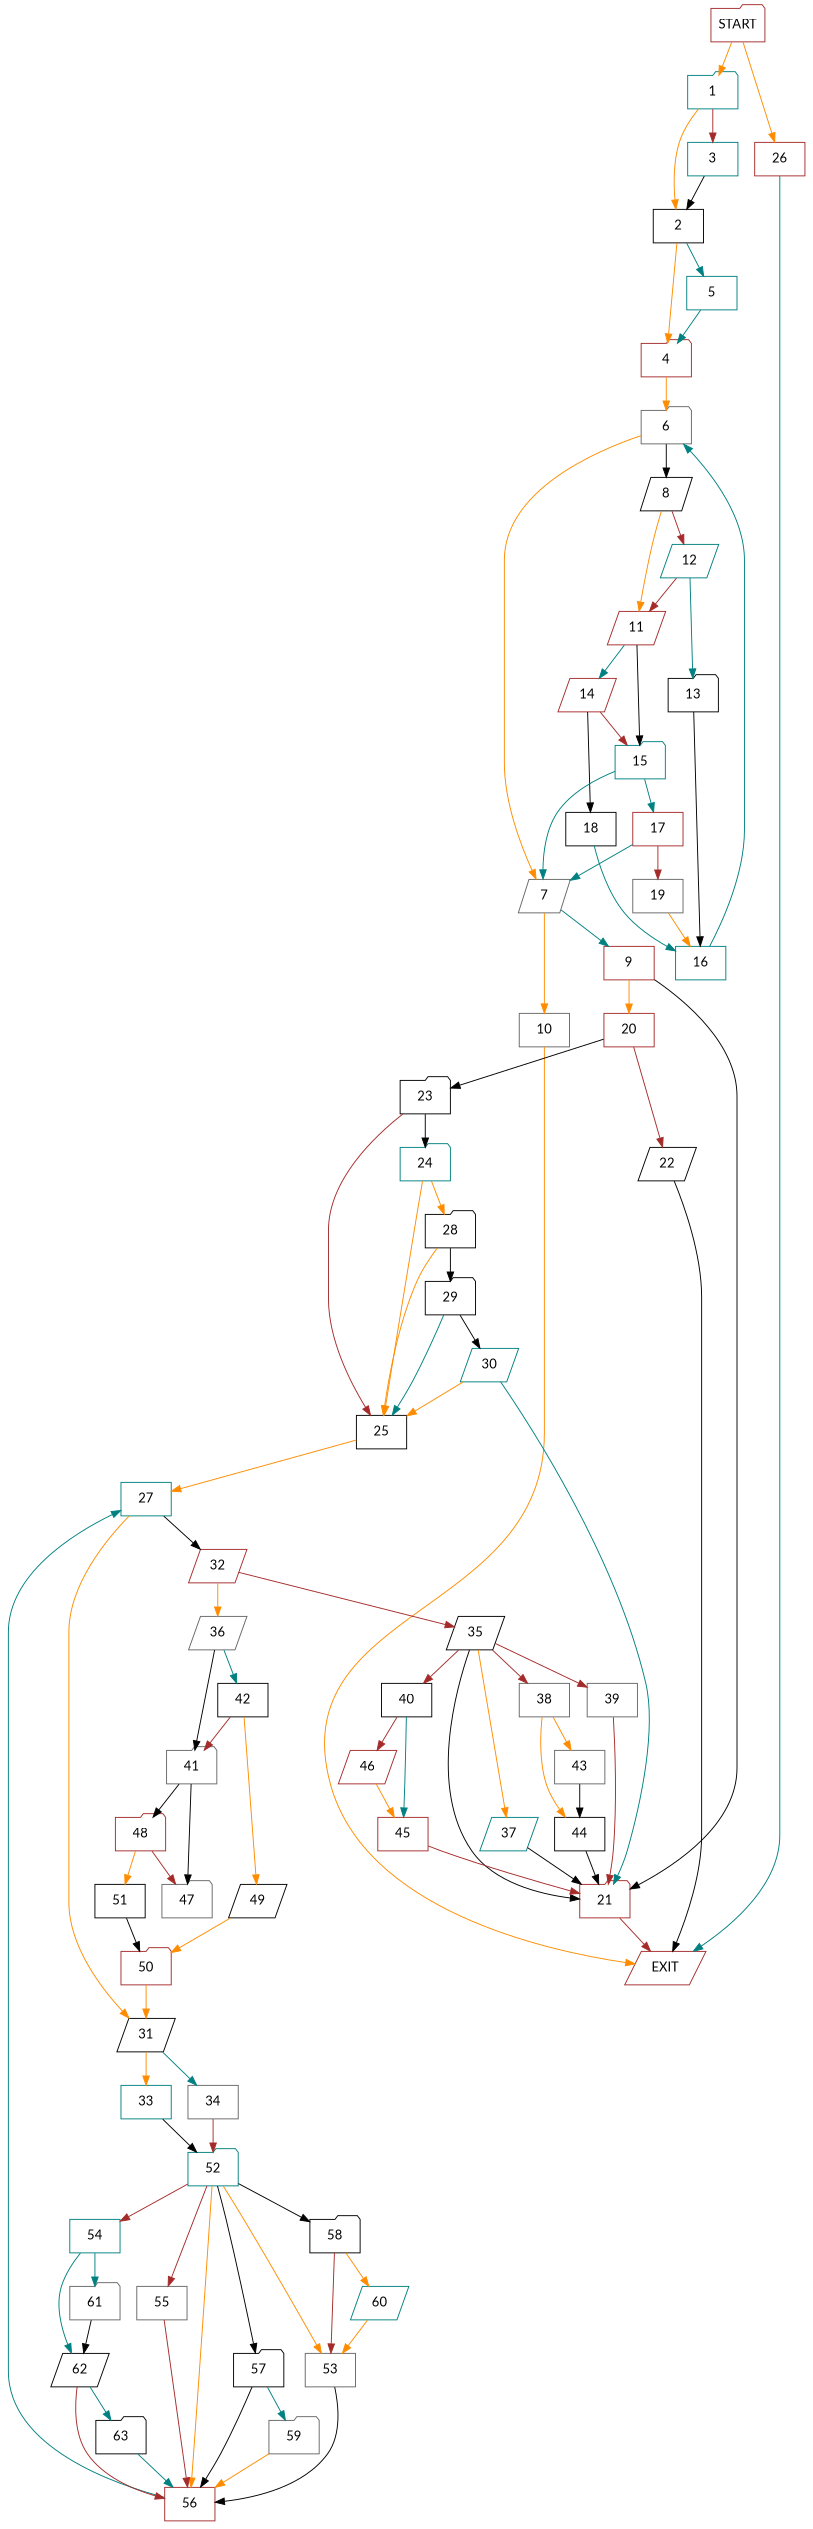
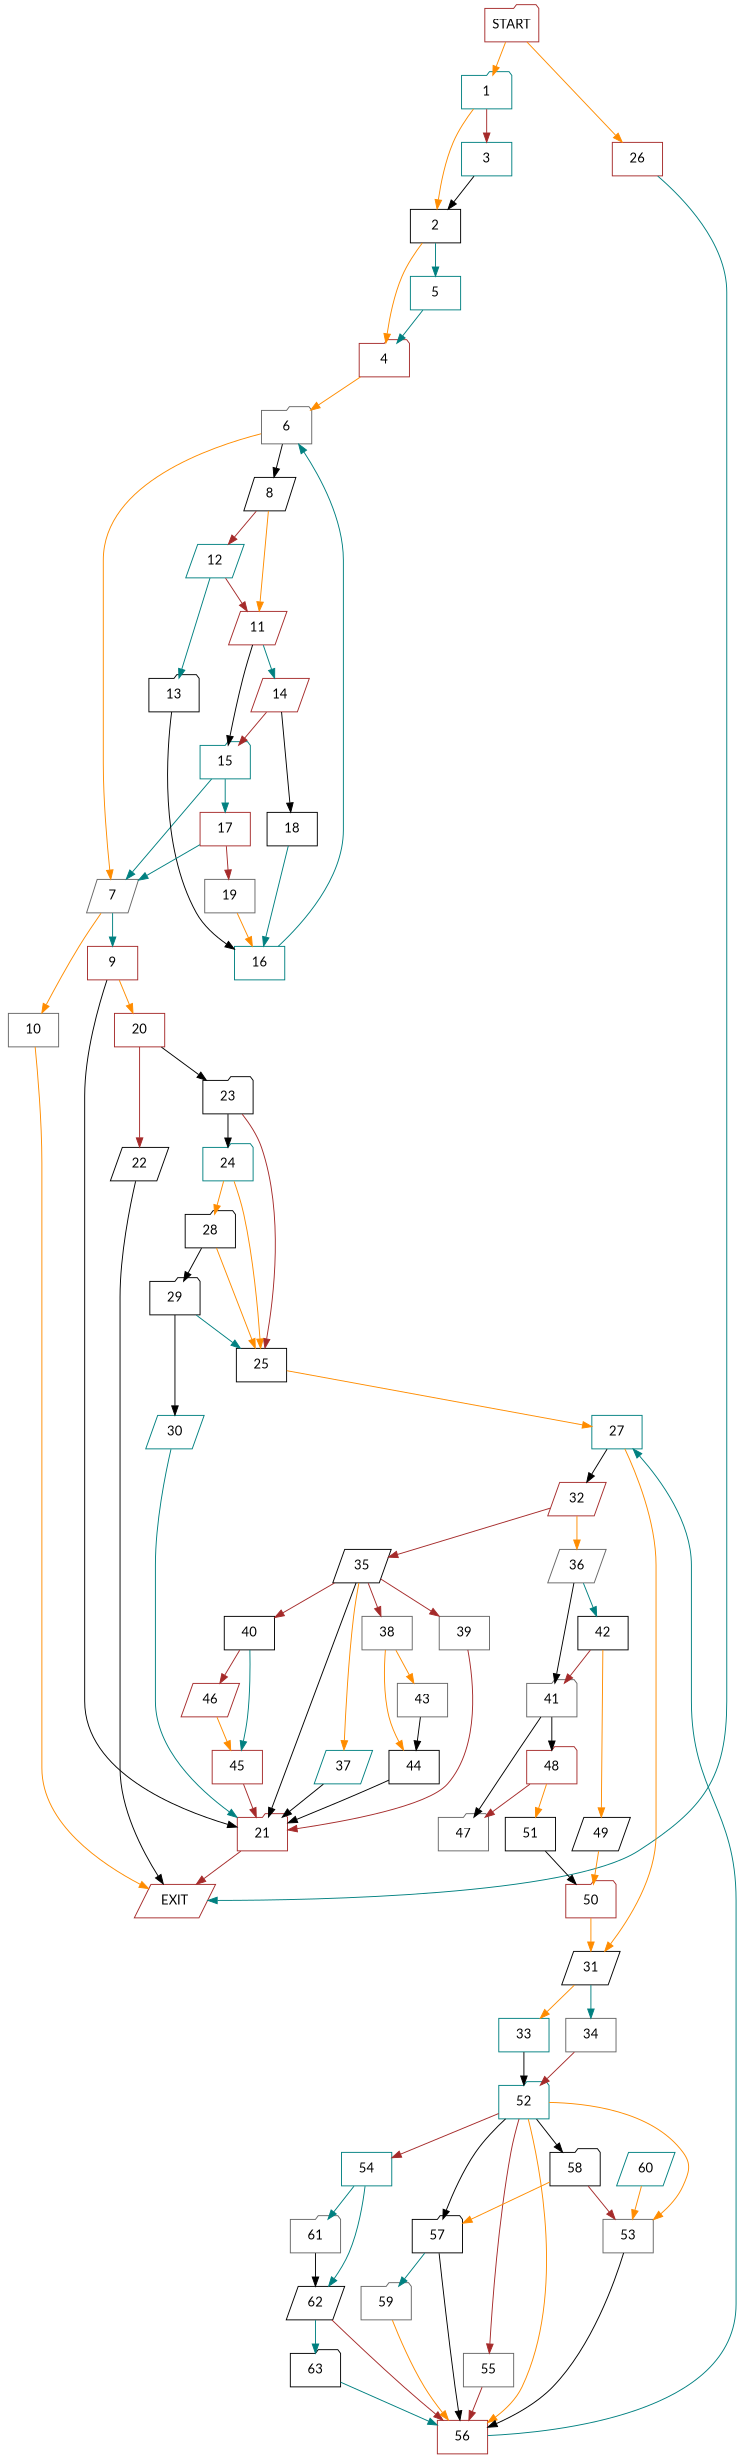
edge "30" -> "25": removed
edge "58" -> "60": now "58" -> "57"
